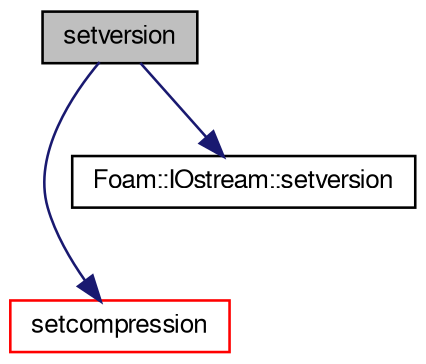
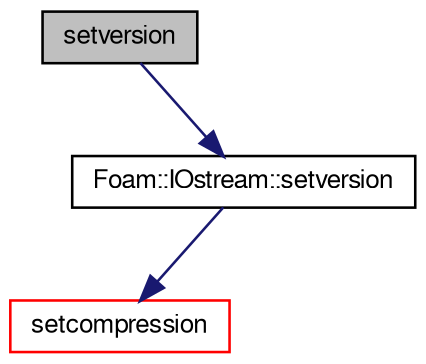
edge "setversion" -> "setcompression": now "Foam::IOstream::setversion" -> "setcompression"
